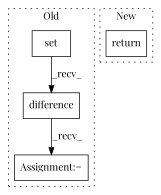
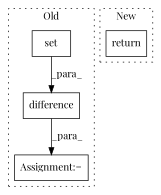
edge "set" -> "difference": label "_recv_" -> "_para_"
edge "difference" -> "Assignment:=": label "_recv_" -> "_para_"
